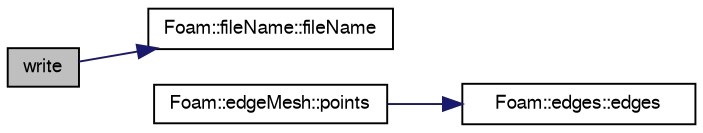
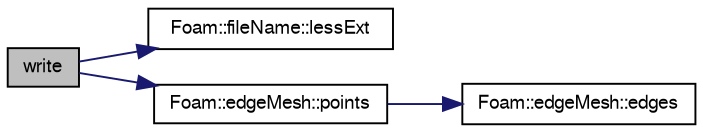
node "Foam::fileName::fileName": label "Foam::fileName::fileName" -> "Foam::fileName::lessExt"
edge "write" -> "Foam::edgeMesh::points": added
node "Foam::edges::edges": label "Foam::edges::edges" -> "Foam::edgeMesh::edges"
